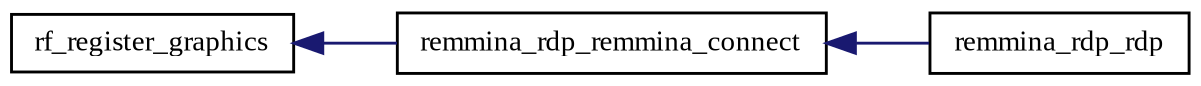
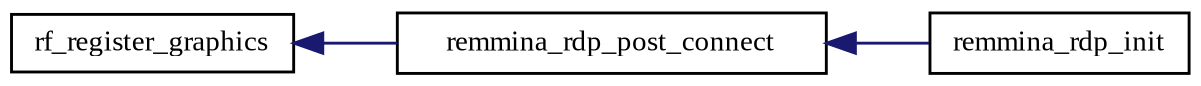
node "remmina_rdp_remmina_connect": label "remmina_rdp_remmina_connect" -> "remmina_rdp_post_connect"
node "remmina_rdp_rdp": label "remmina_rdp_rdp" -> "remmina_rdp_init"
